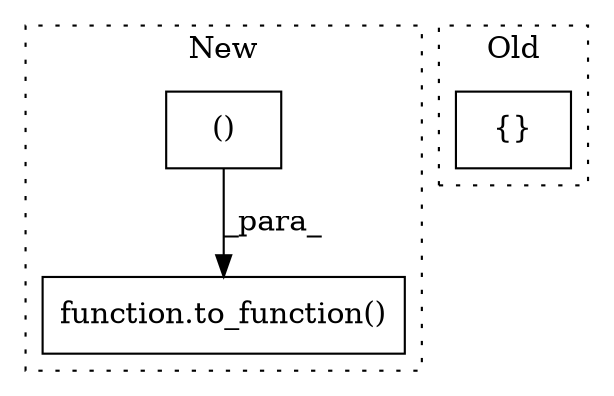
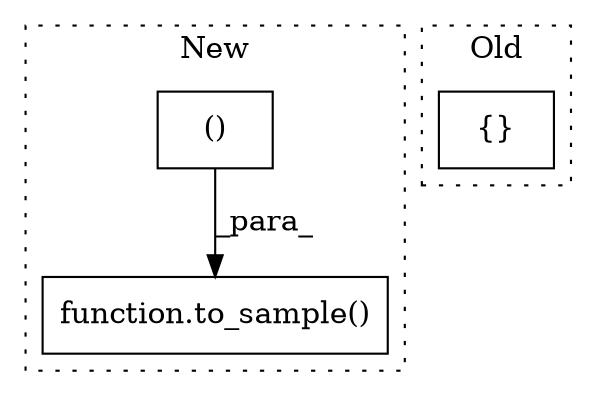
node "function.to_function()": label "function.to_function()" -> "function.to_sample()"
